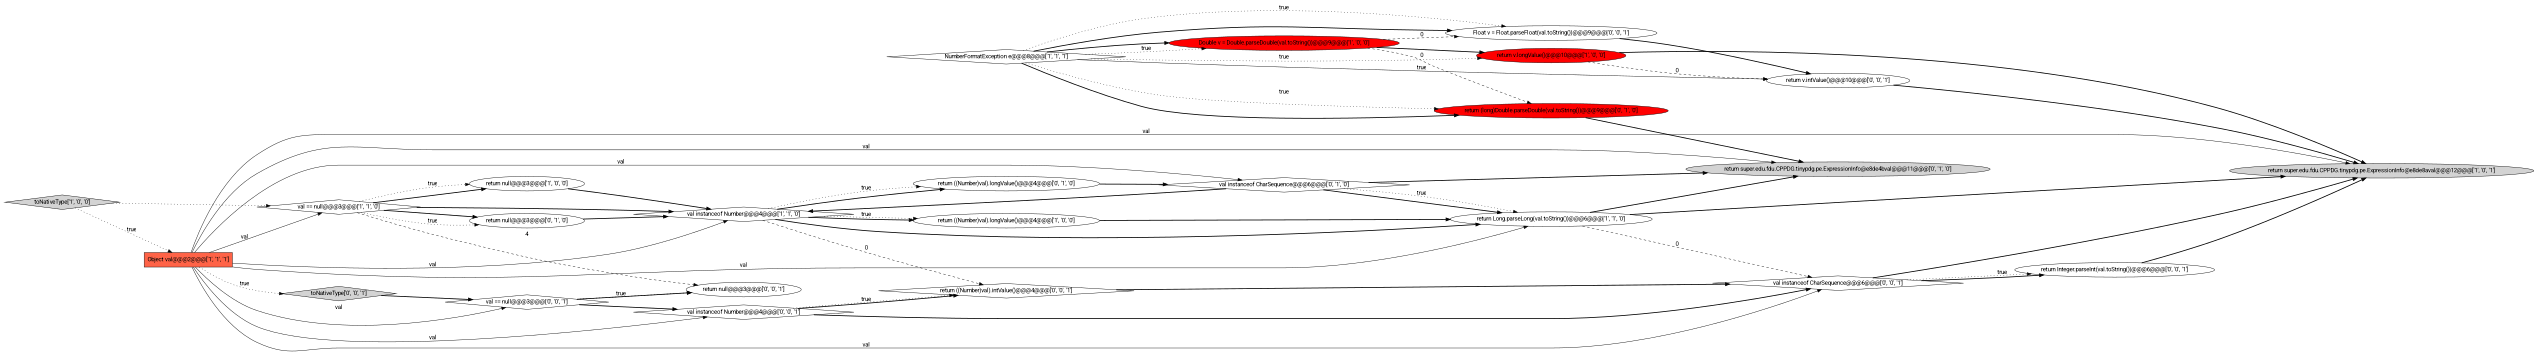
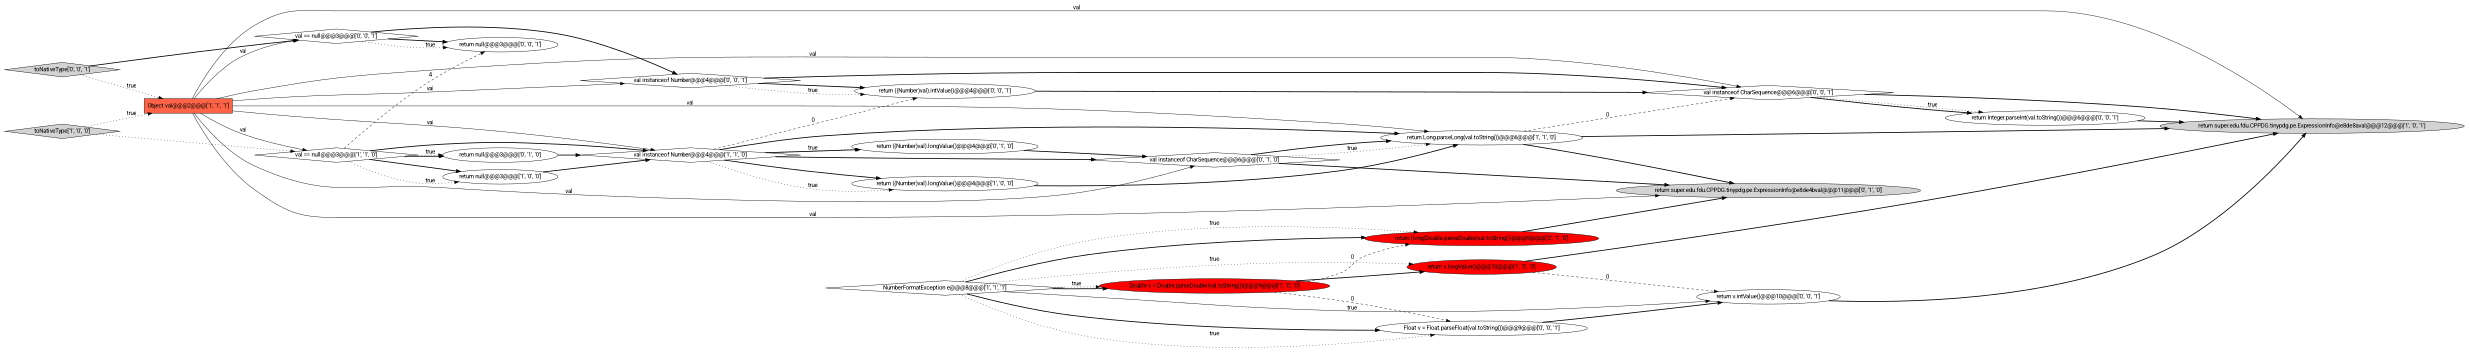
edge "val instanceof CharSequence@@@6@@@['0', '1', '0']" -> "val instanceof Number@@@4@@@['1', '1', '0']": reversed
edge "Object val@@@2@@@['1', '1', '1']" -> "toNativeType['0', '0', '1']": reversed
node "return ((Number)val).intValue()@@@4@@@['0', '0', '1']": shape diamond -> ellipse
